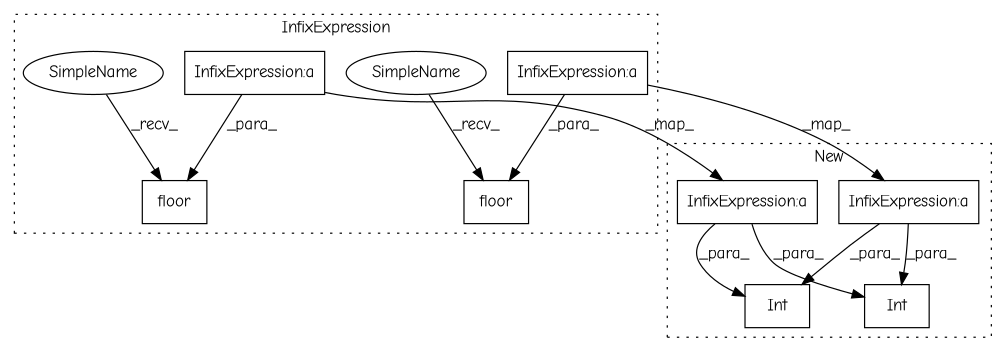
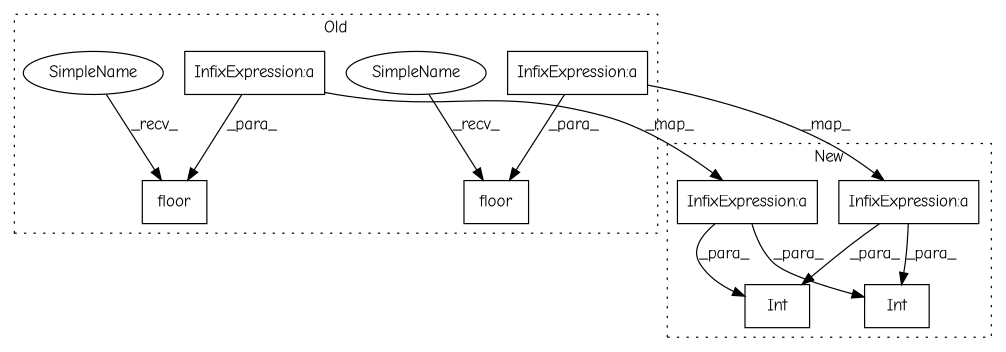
cluster "InfixExpression": label "InfixExpression" -> "Old"
